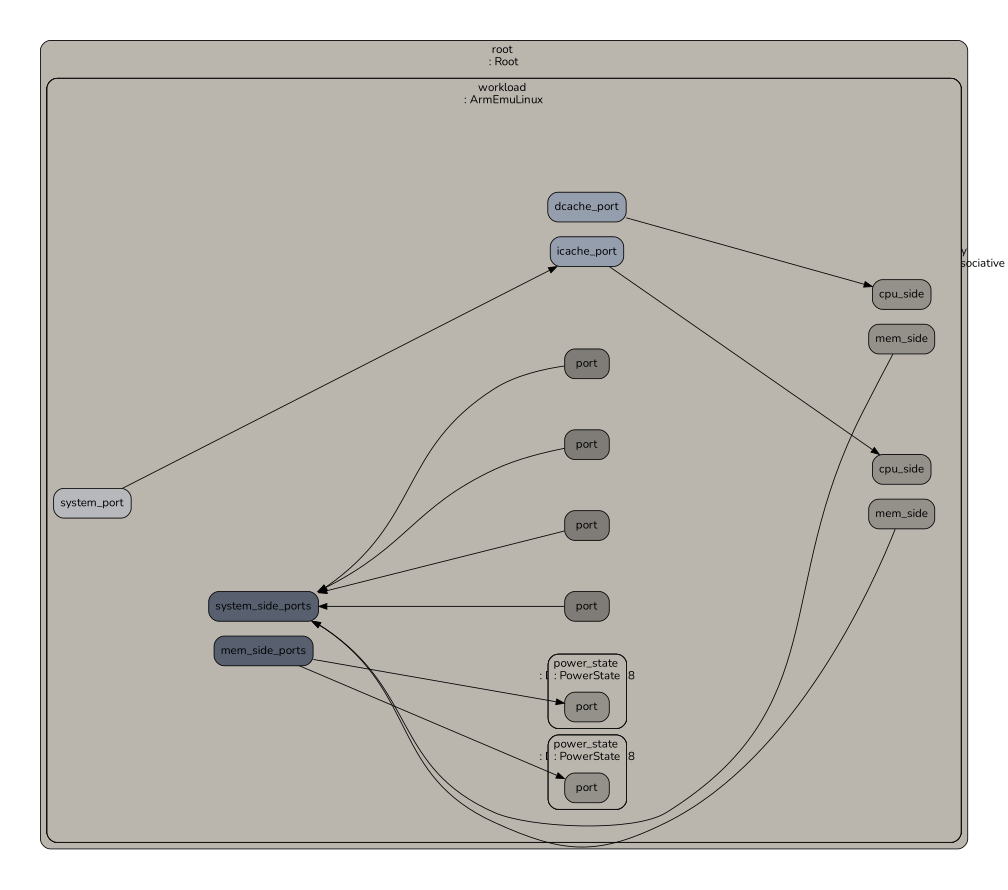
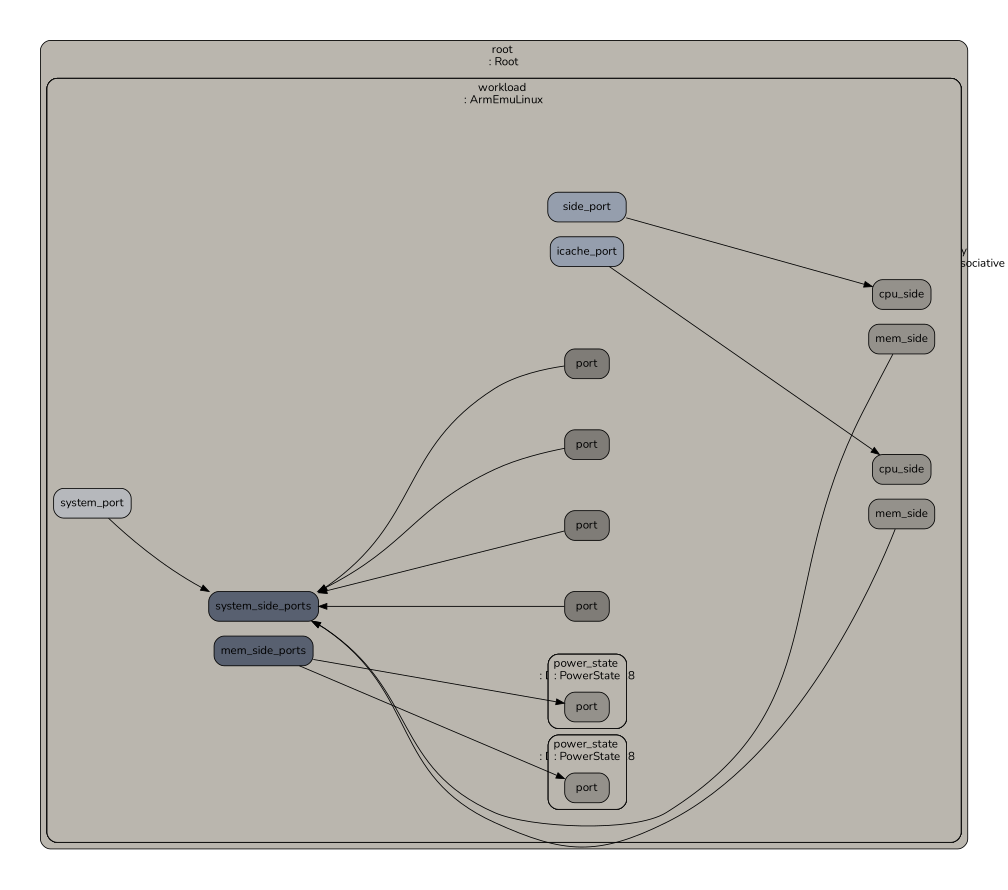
node "dcache_port": label "dcache_port" -> "side_port"
edge "system_port" -> "icache_port": now "system_port" -> "system_side_ports"
